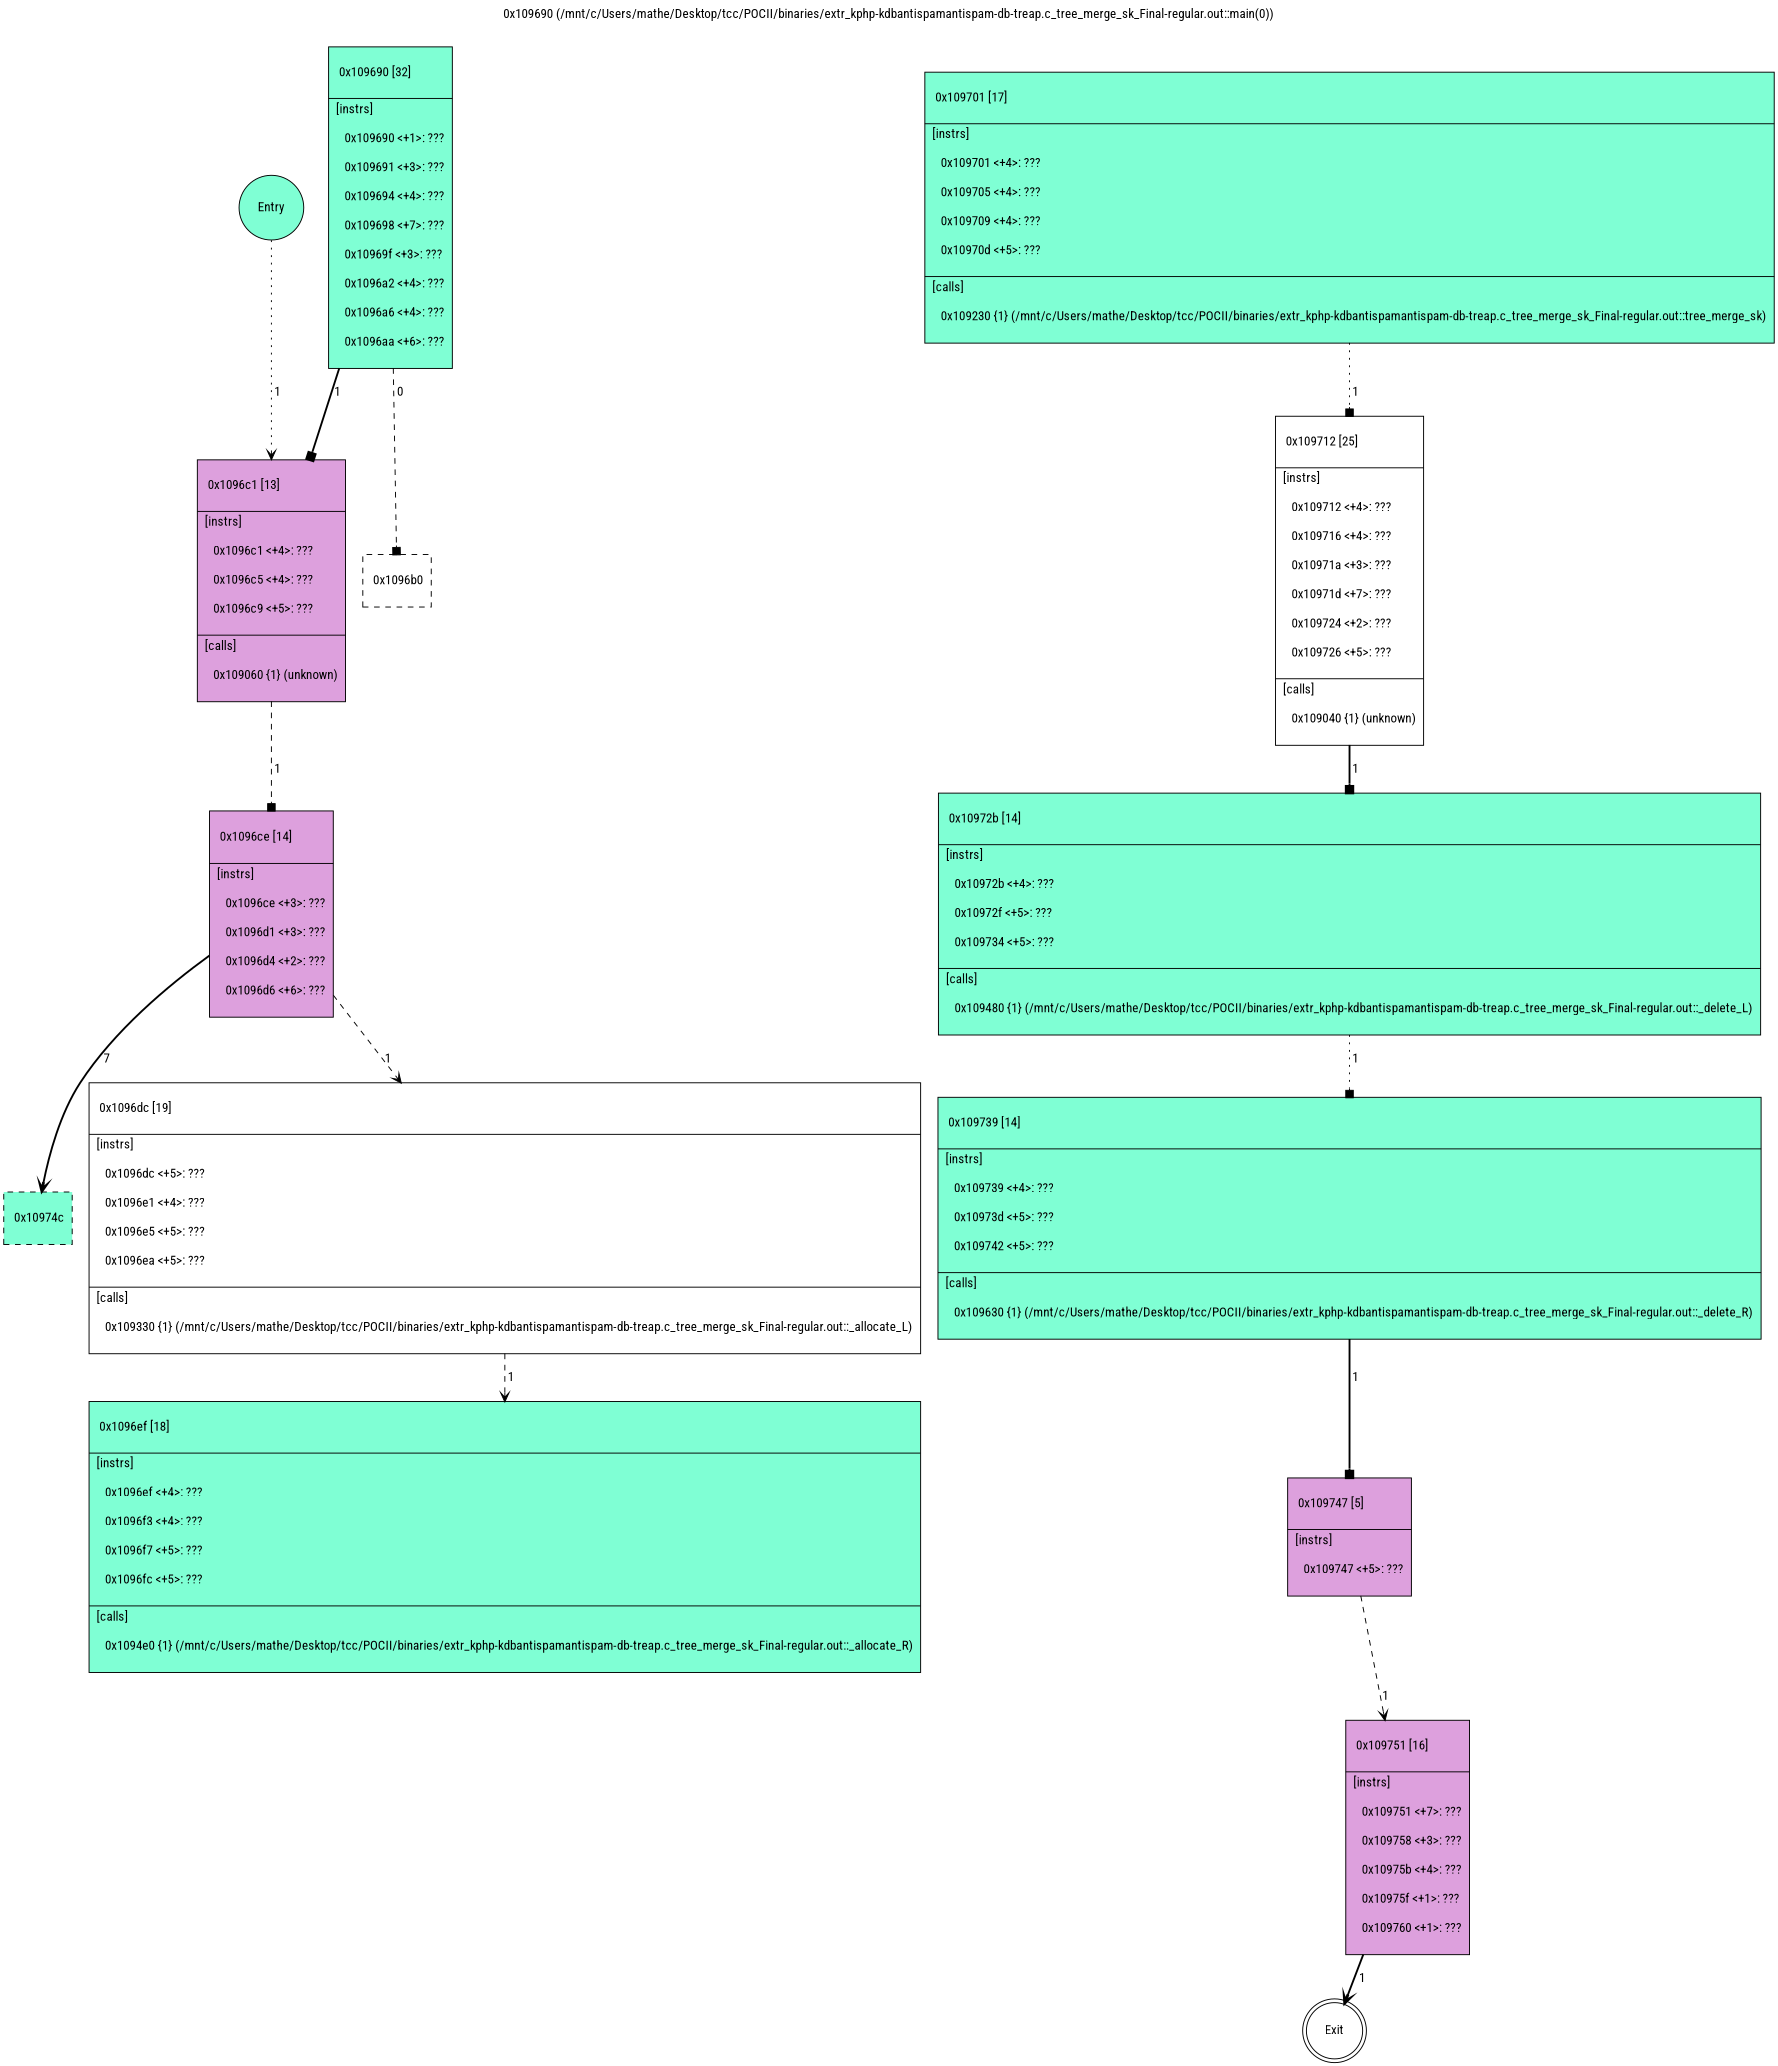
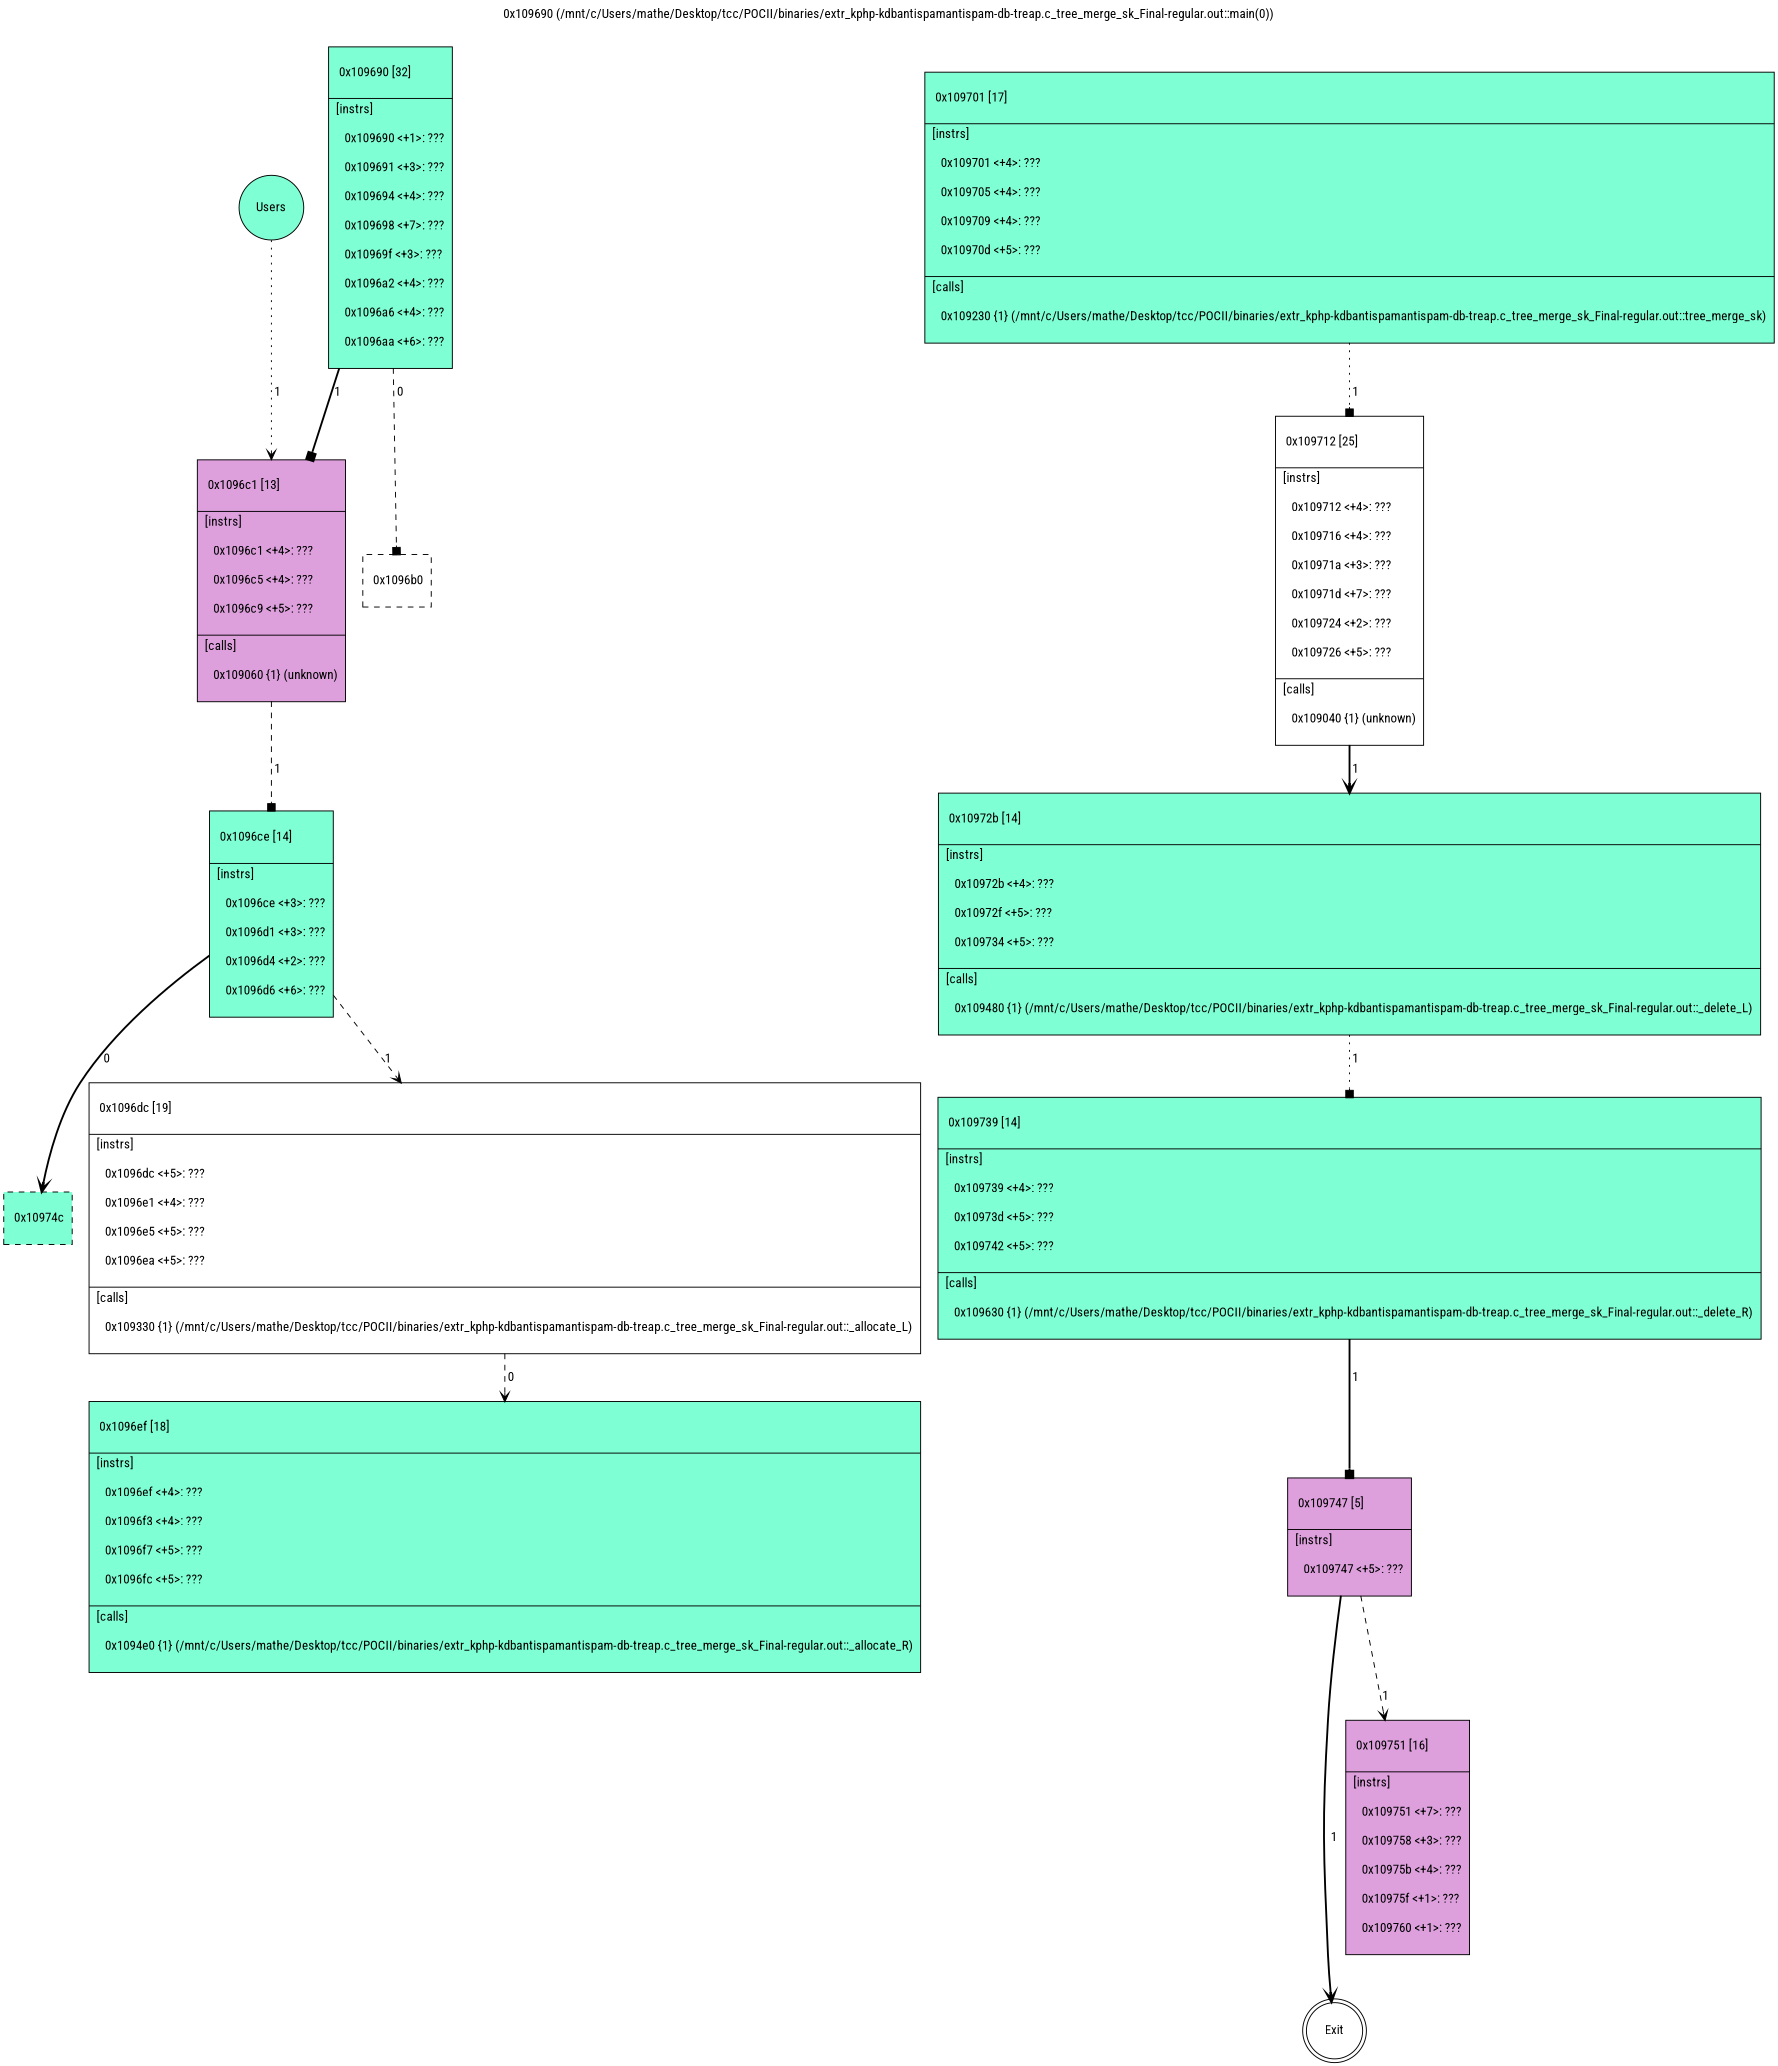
node "Entry": label "Entry" -> "Users"
edge "0x109712 [25]" -> "0x10972b [14]": arrowhead box -> vee
node "0x1096ce [14]": fillcolor plum -> aquamarine
edge "0x1096ce [14]" -> "0x10974c": label " 7" -> " 0"
edge "0x1096dc [19]" -> "0x1096ef [18]": label " 1" -> " 0"
edge "0x109751 [16]" -> "Exit": now "0x109747 [5]" -> "Exit"
